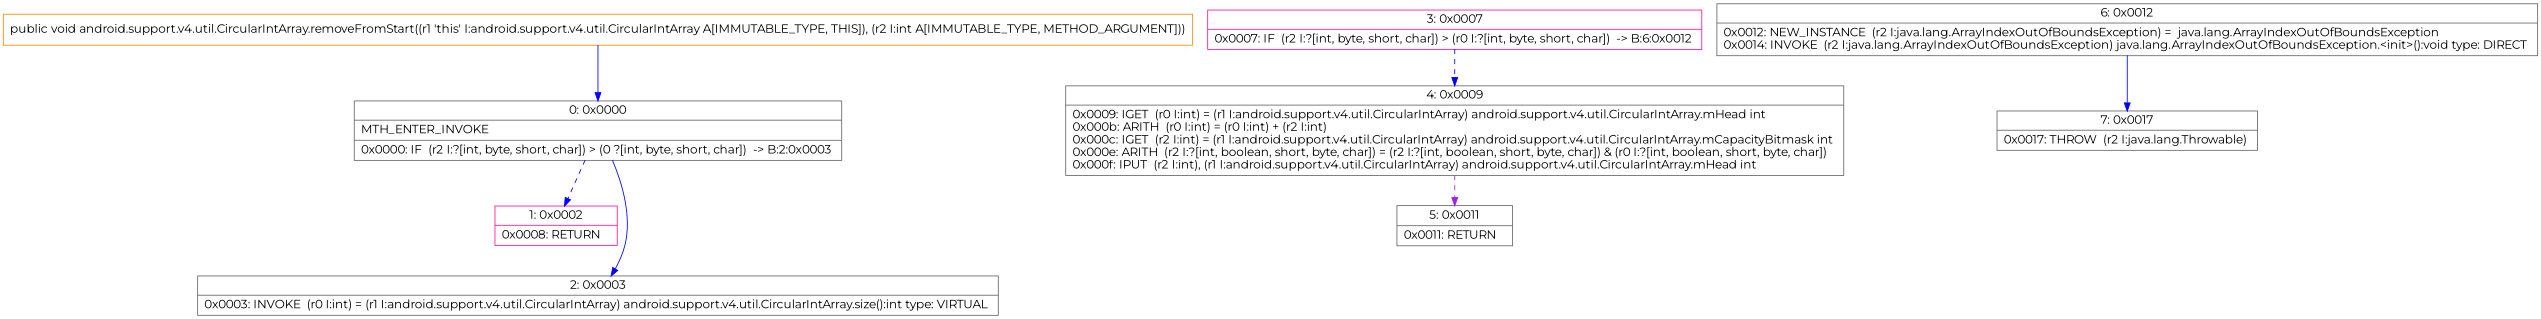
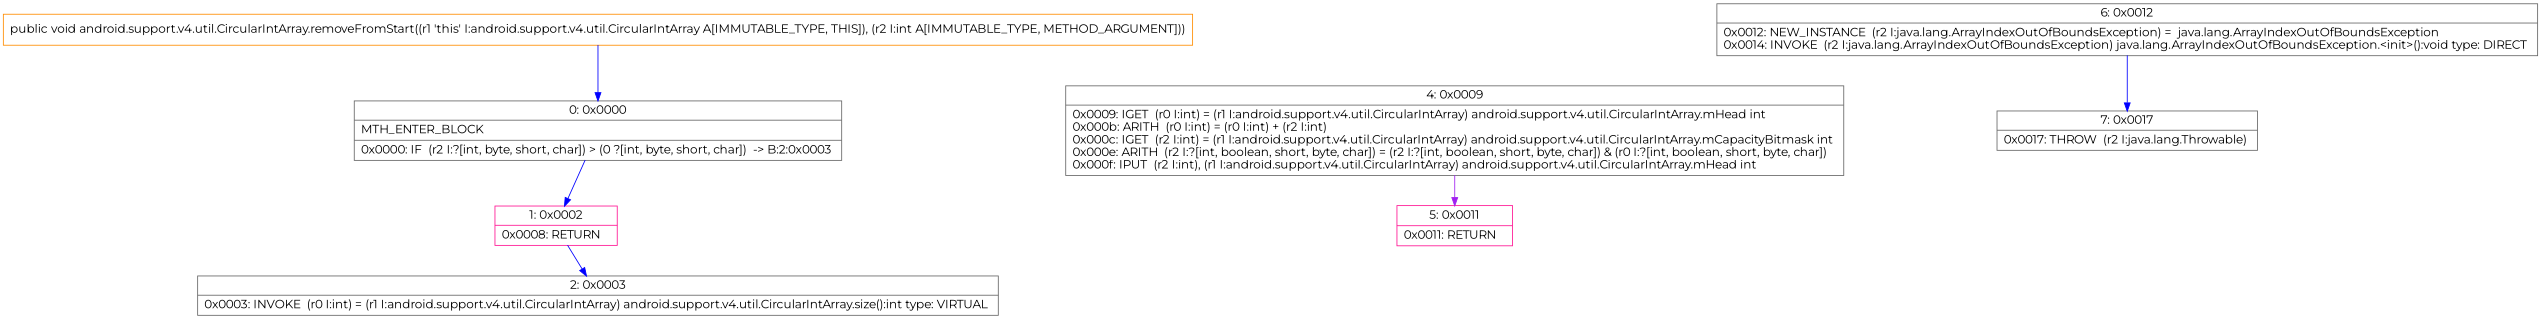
node "3: 0x0007": removed
node "0: 0x0000": text "MTH_ENTER_INVOKE" -> "MTH_ENTER_BLOCK"
edge "0: 0x0000" -> "1: 0x0002": style dashed -> solid
edge "4: 0x0009" -> "5: 0x0011": style dashed -> solid
edge "0: 0x0000" -> "2: 0x0003": now "1: 0x0002" -> "2: 0x0003"
node "5: 0x0011": color gray40 -> deeppink
